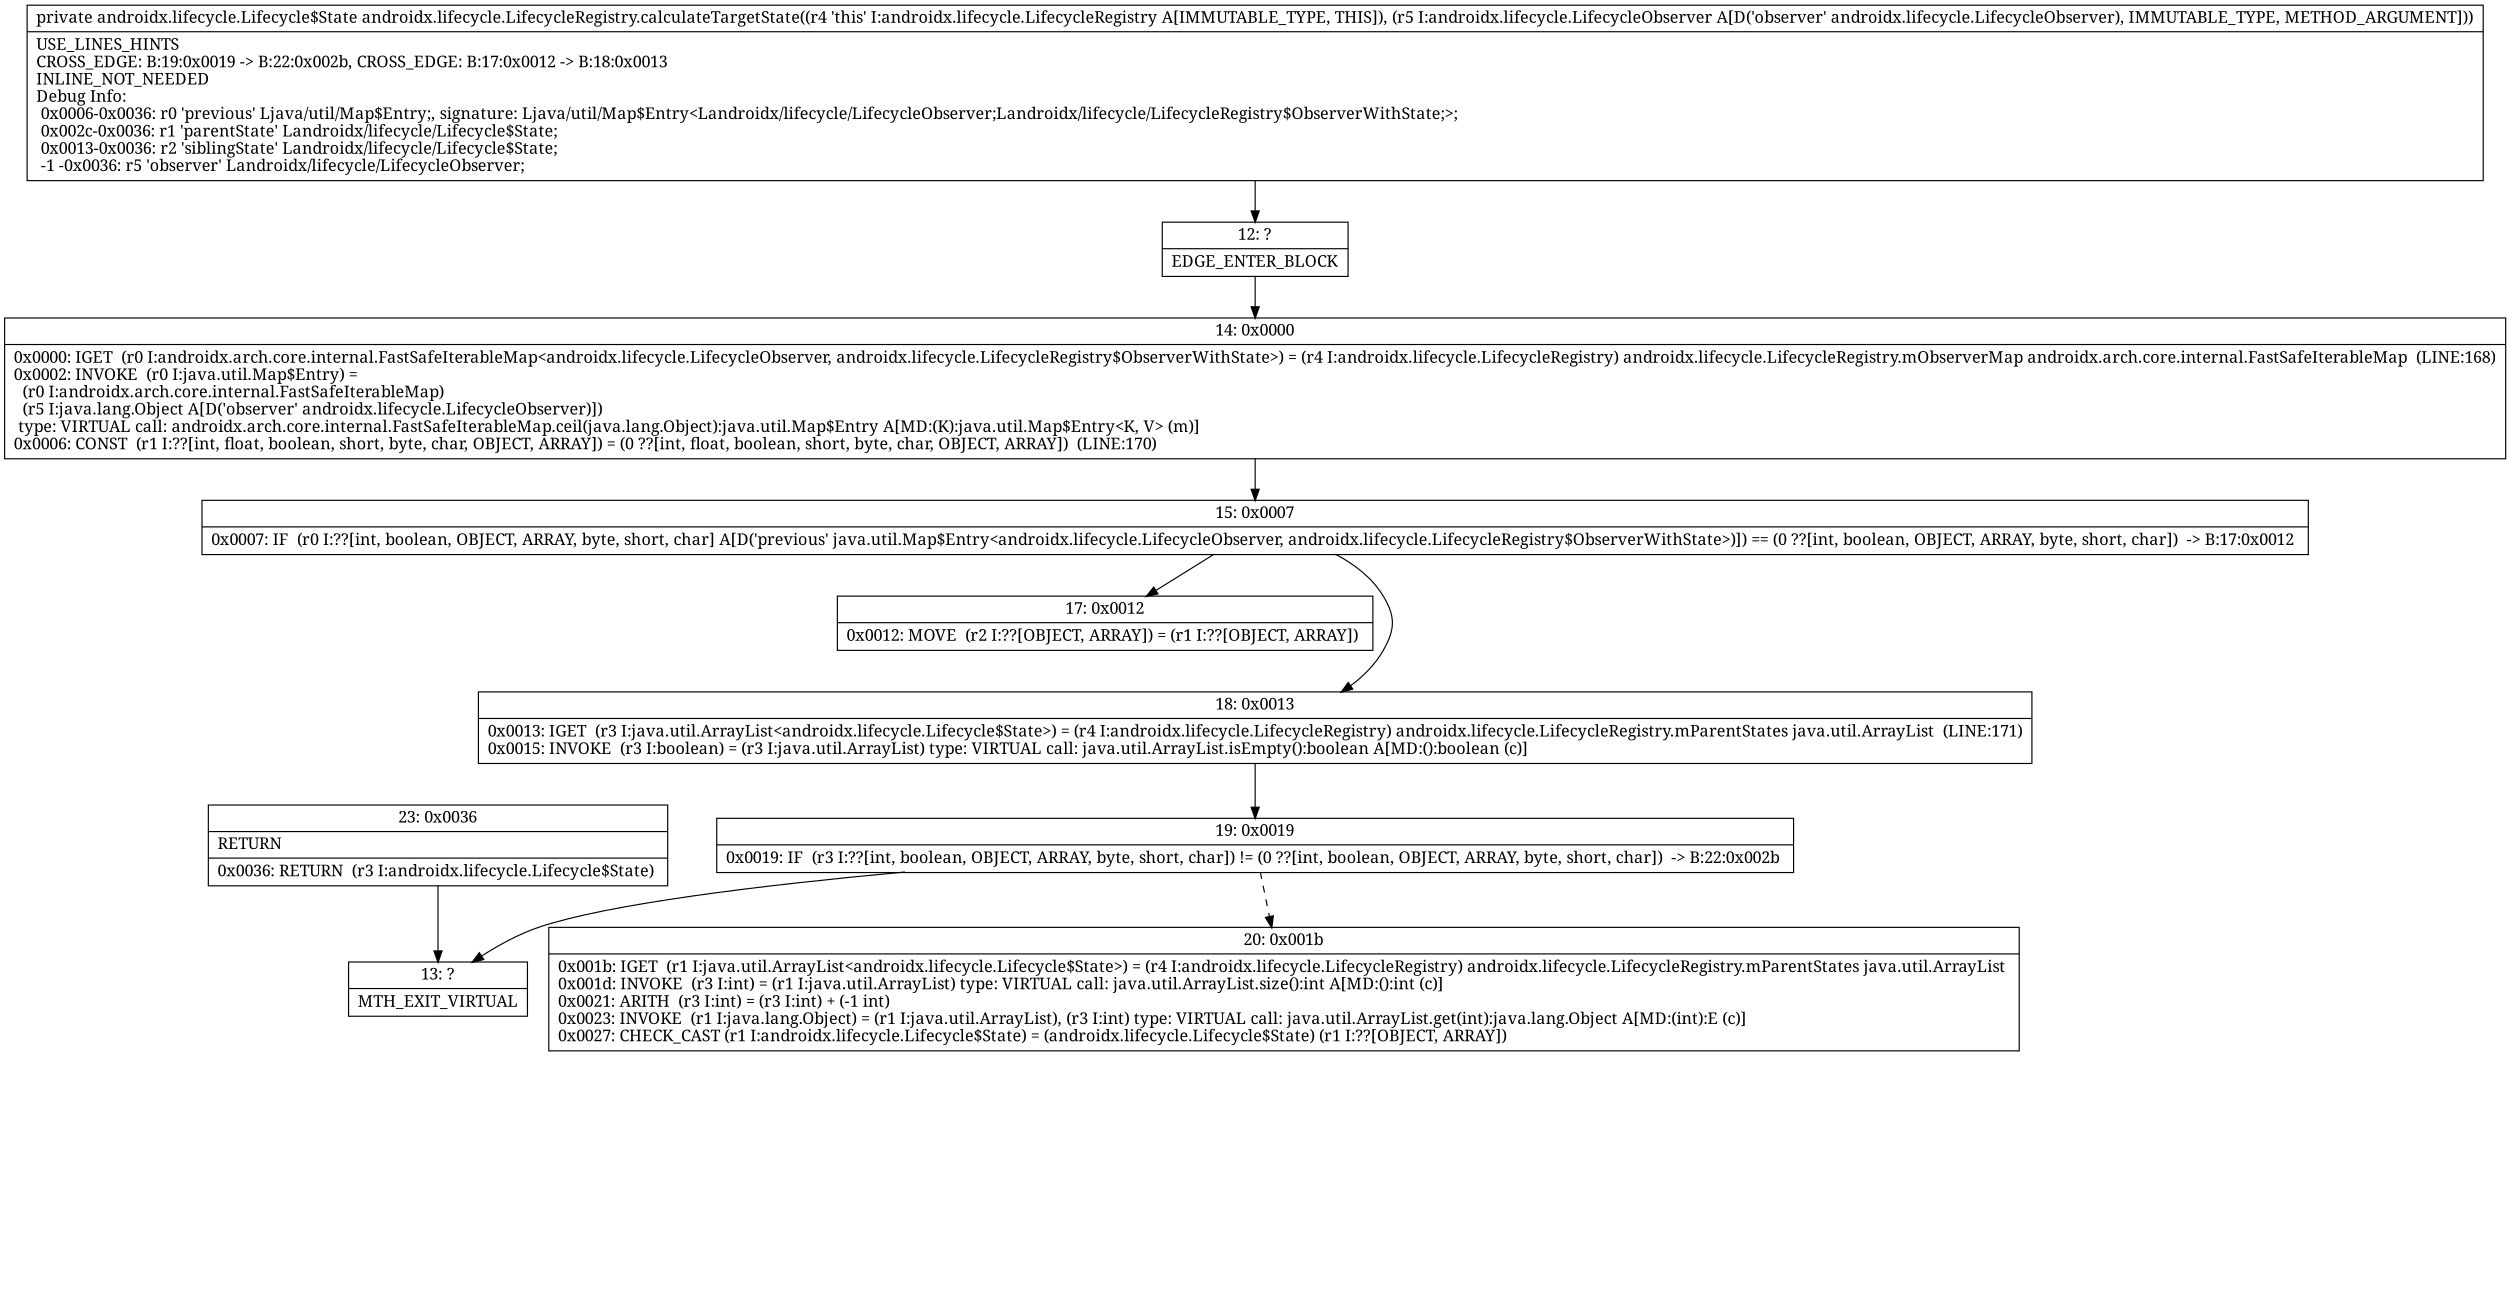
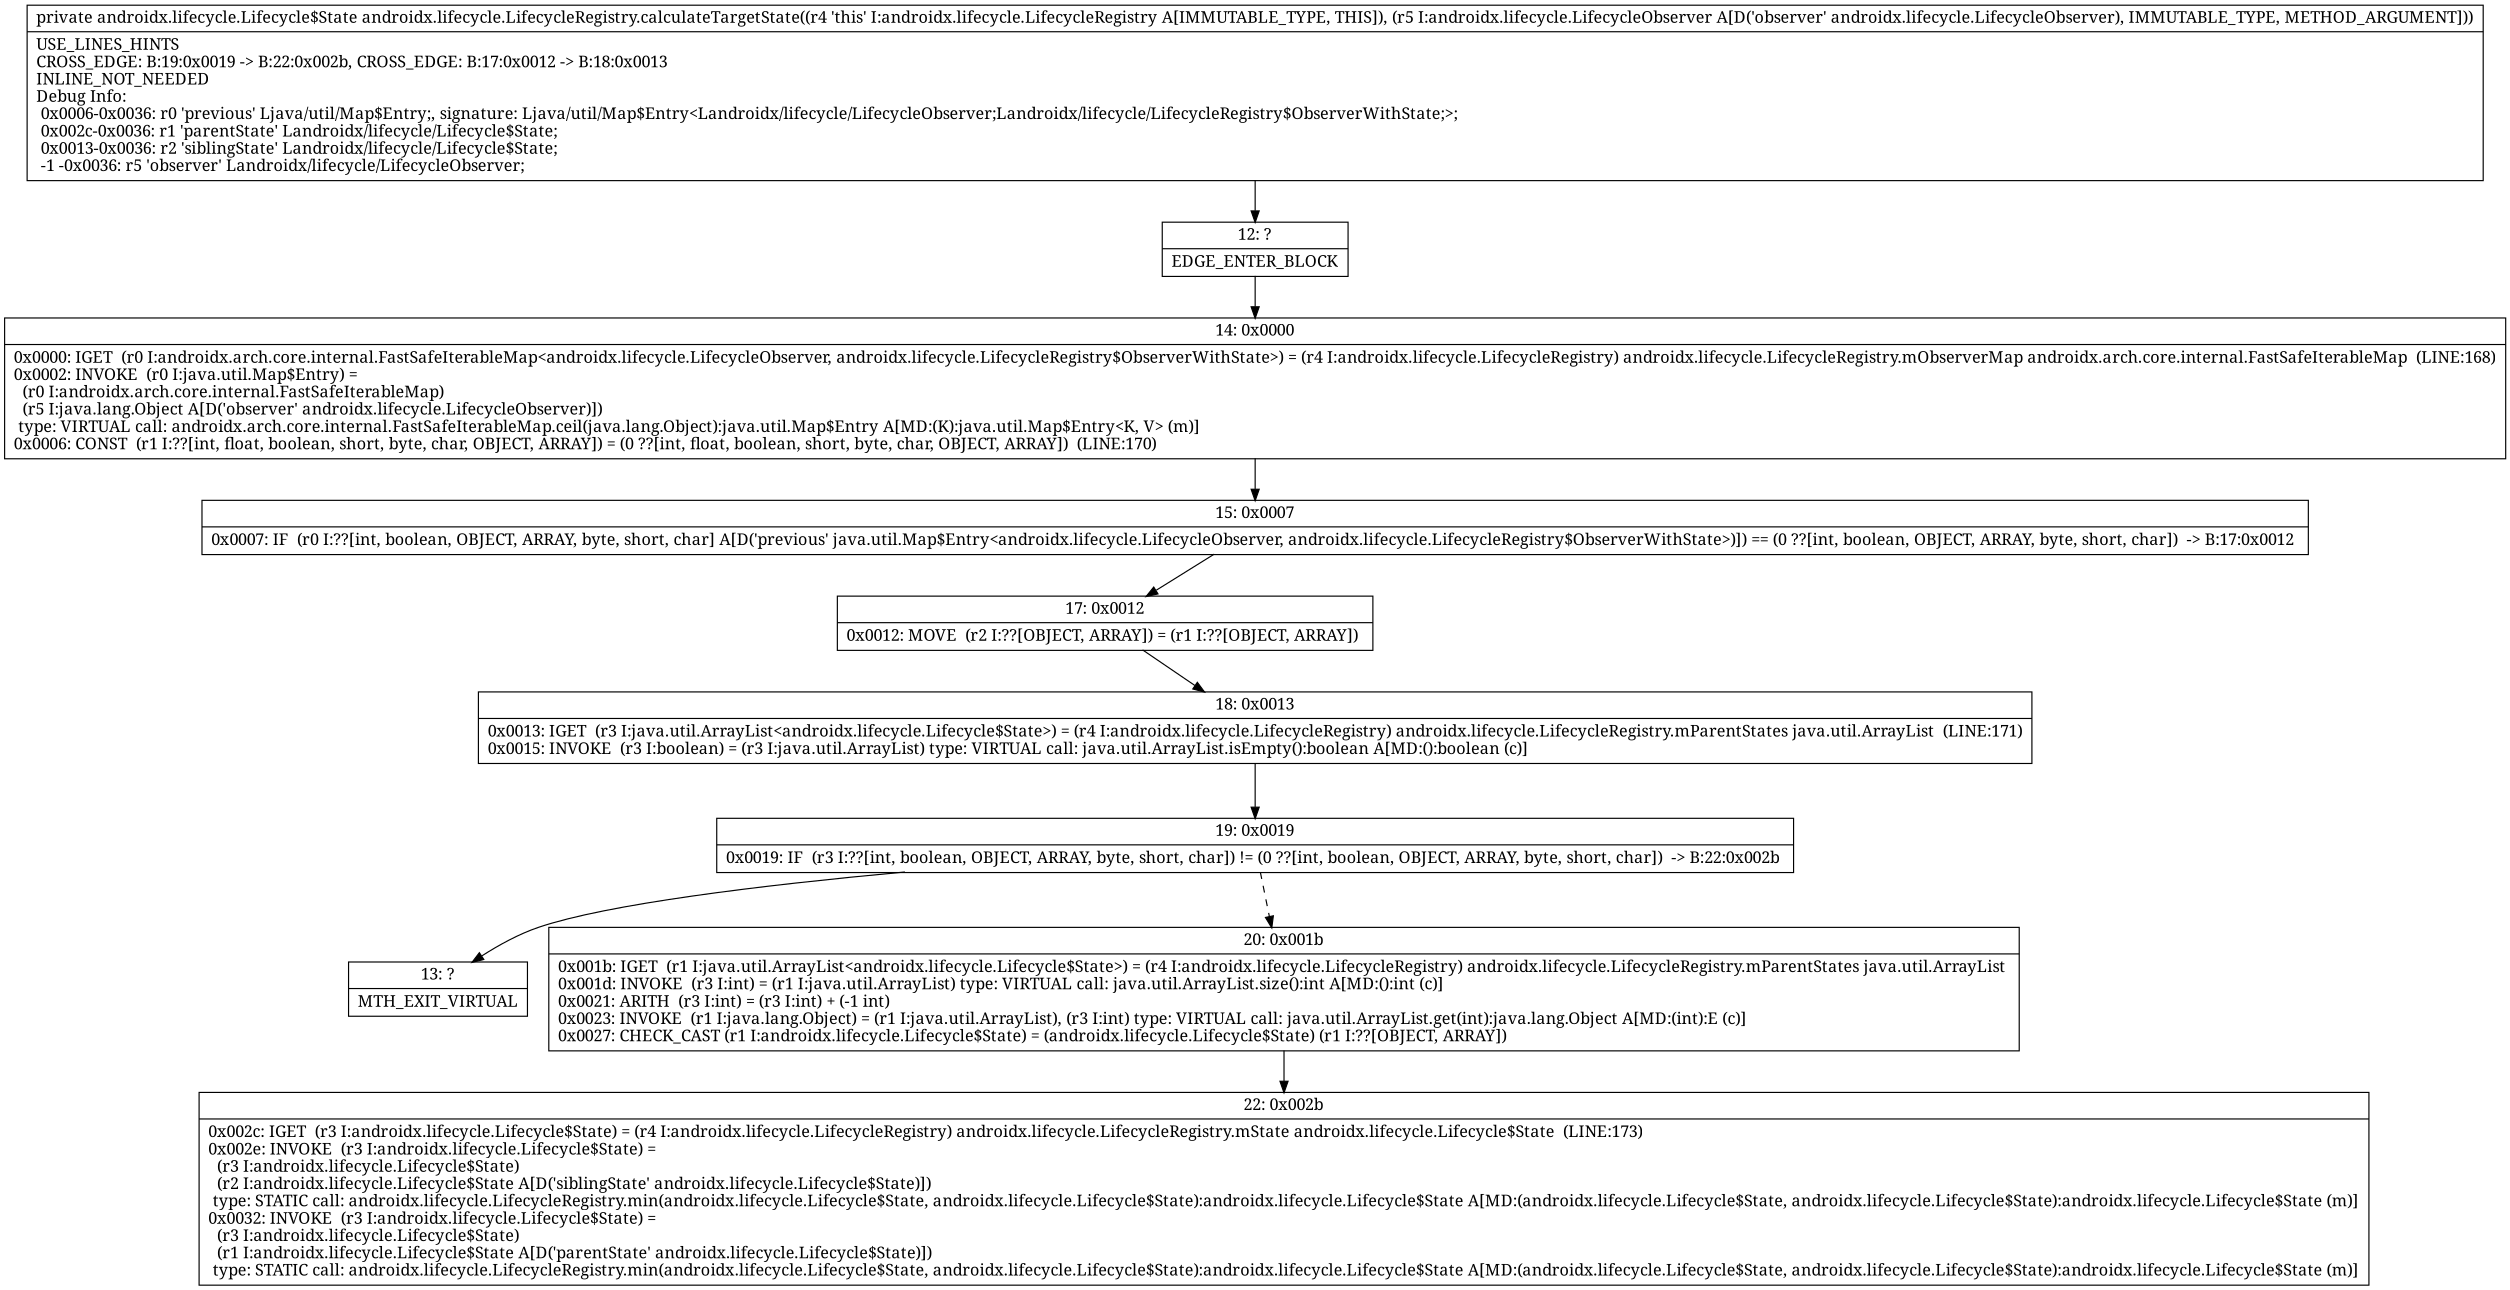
edge "15: 0x0007" -> "18: 0x0013": now "17: 0x0012" -> "18: 0x0013"
node "23: 0x0036": removed
node "22: 0x002b": added
